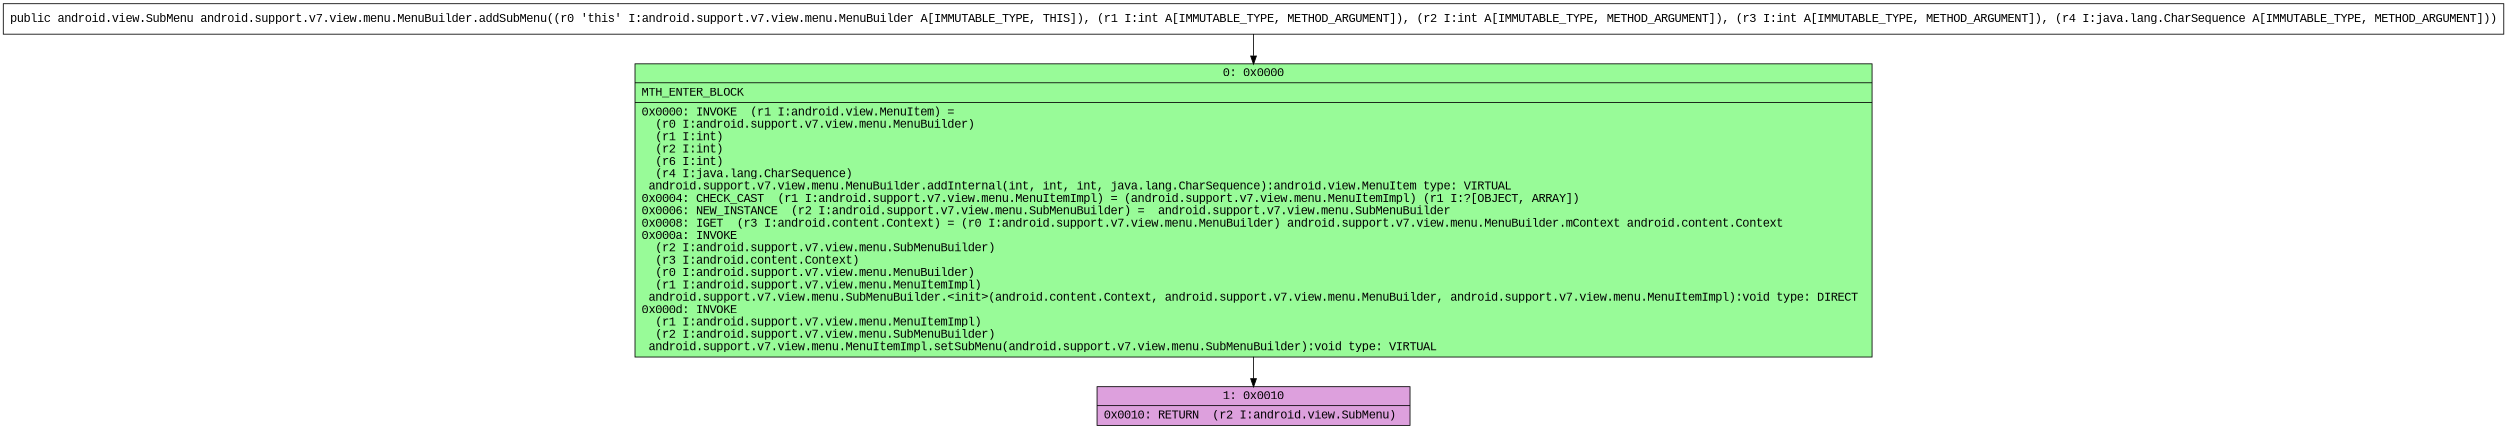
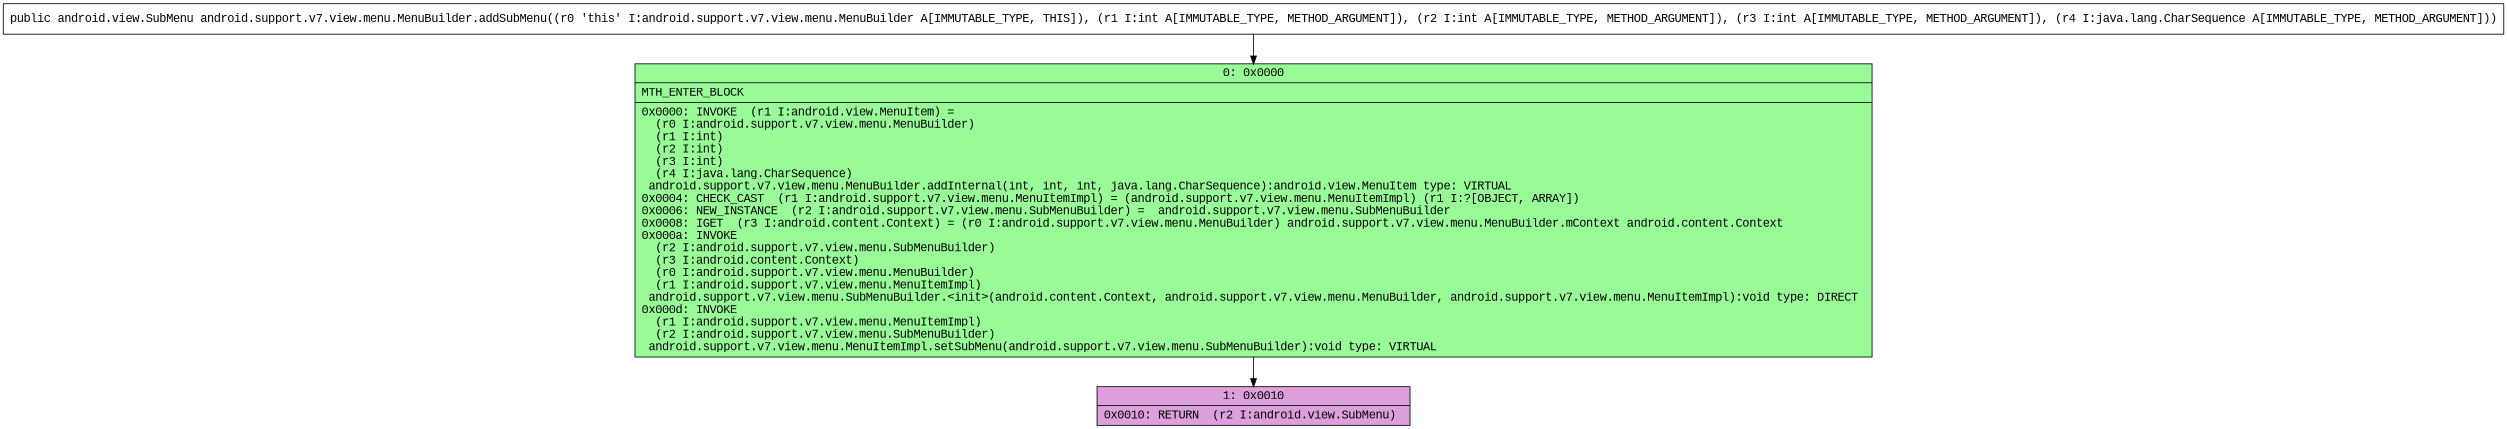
node "0: 0x0000": text "(r6 I:int)" -> "(r3 I:int)"
